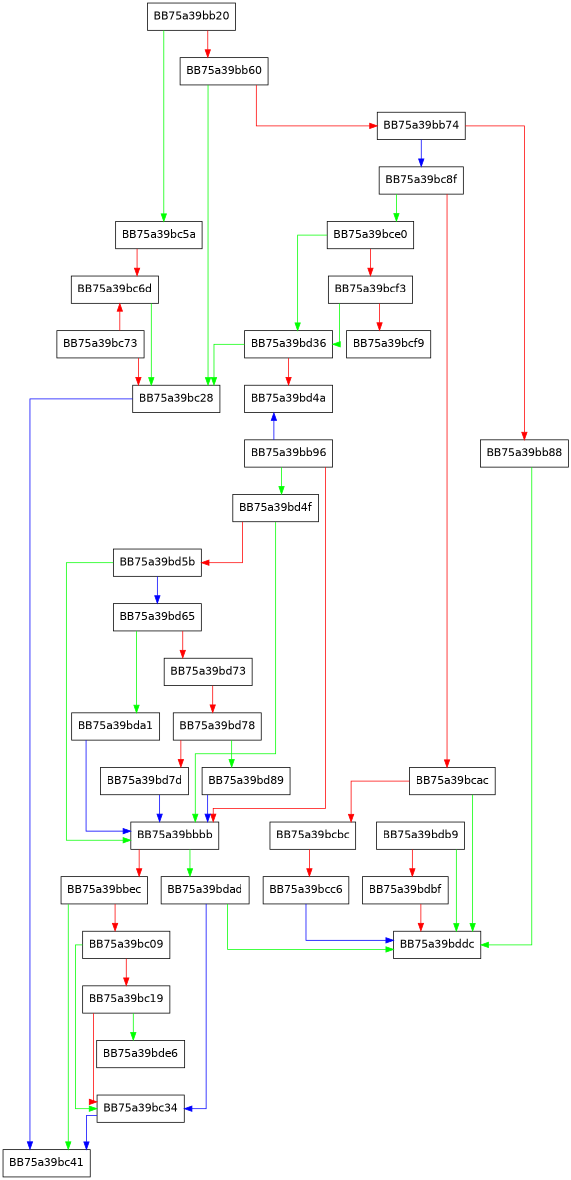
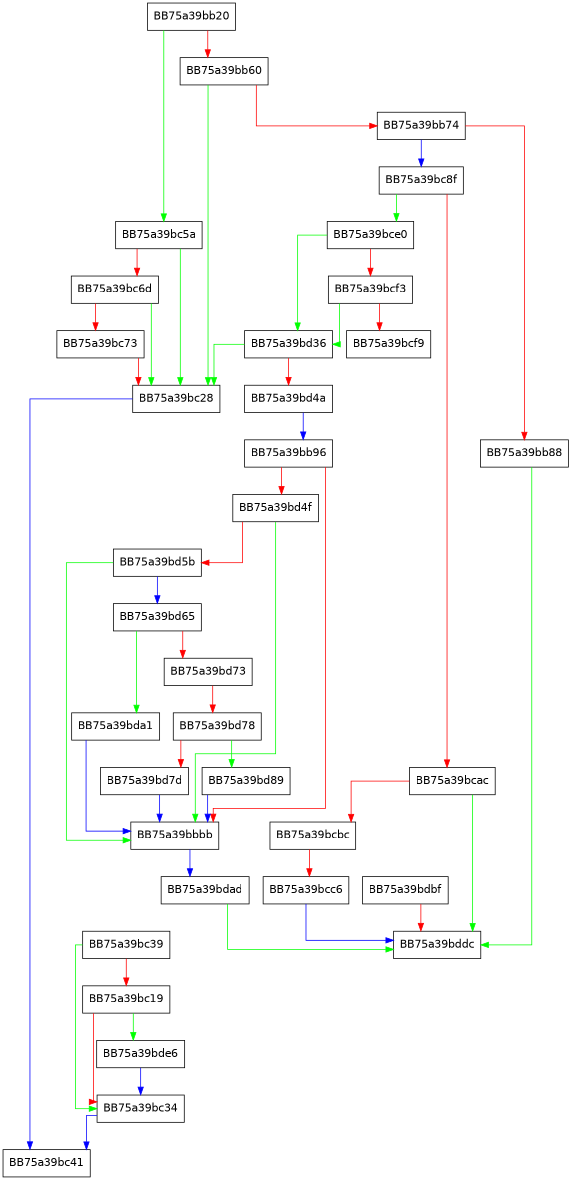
edge "BB75a39bc5a" -> "BB75a39bc28": added
edge "BB75a39bc73" -> "BB75a39bc6d": reversed
edge "BB75a39bb96" -> "BB75a39bd4a": reversed
edge "BB75a39bb96" -> "BB75a39bd4f": color green -> red
node "BB75a39bdb9": removed
edge "BB75a39bbbb" -> "BB75a39bdad": color green -> blue
node "BB75a39bbec": removed
node "BB75a39bc09": label "BB75a39bc09" -> "BB75a39bc39"
edge "BB75a39bdad" -> "BB75a39bc34": now "BB75a39bde6" -> "BB75a39bc34"
